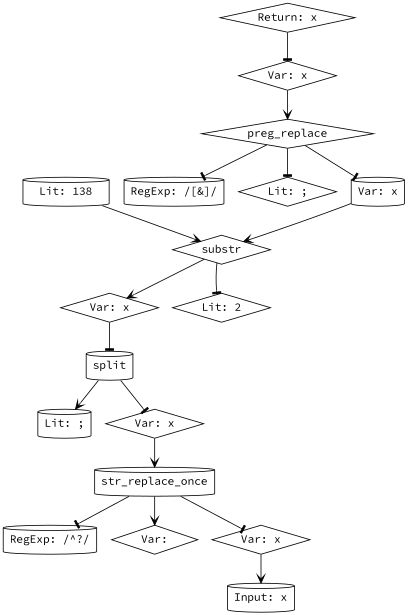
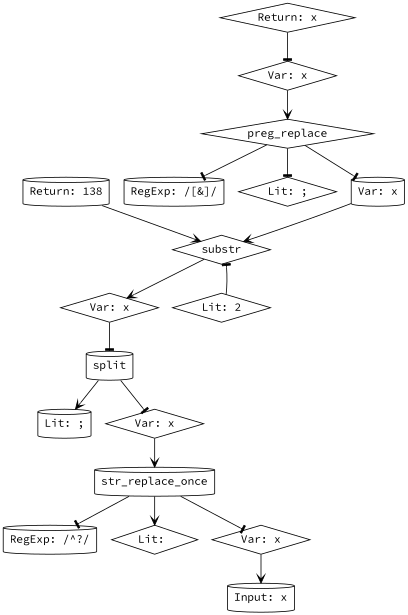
node "Lit: 138": label "Lit: 138" -> "Return: 138"
edge "substr" -> "Lit: 2": reversed
node "Var:": label "Var:" -> "Lit:"
